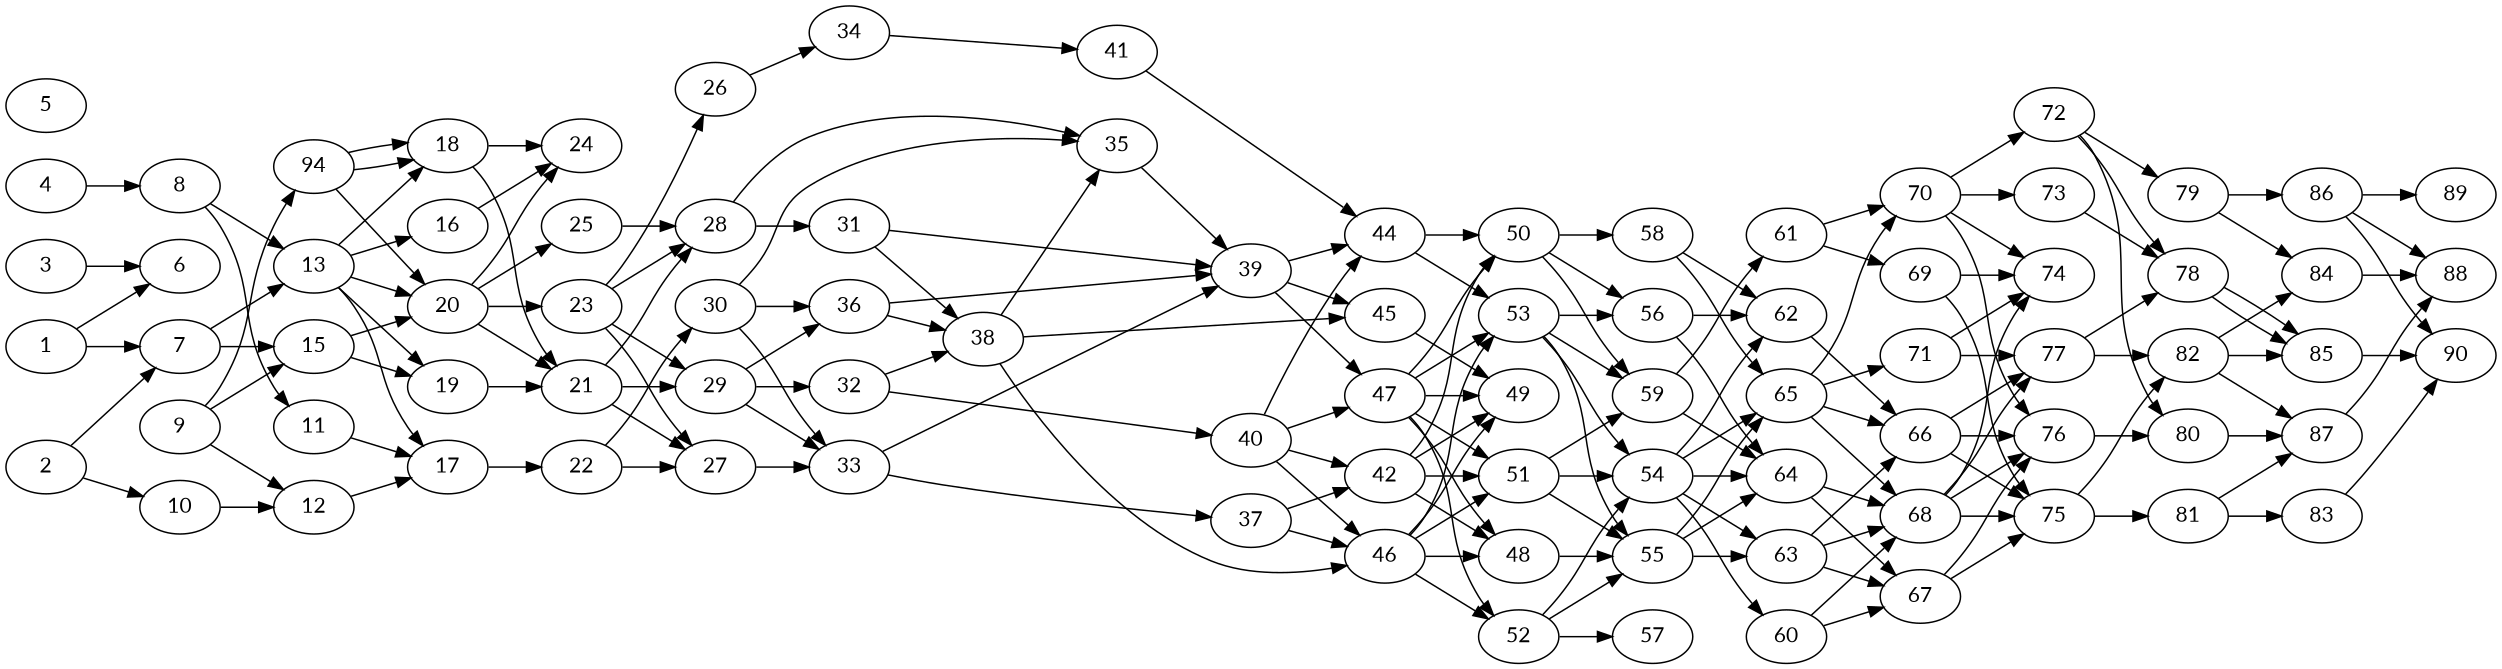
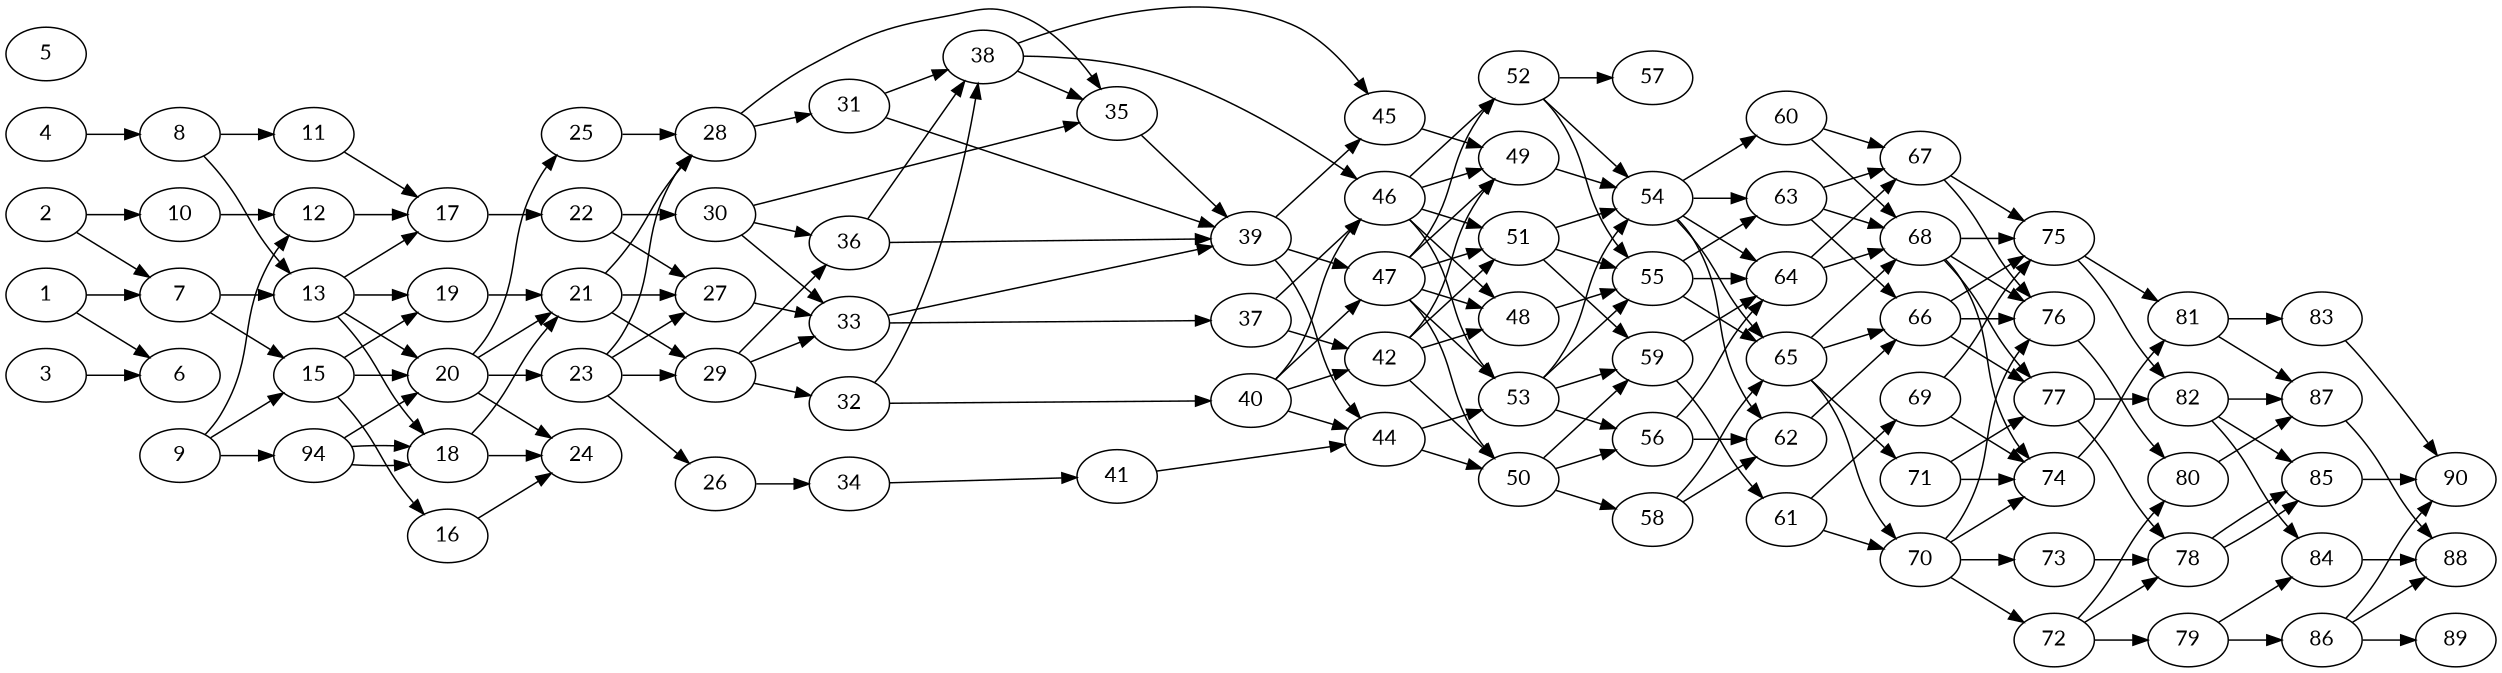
edge "49" -> "54": added
edge "13" -> "16": now "15" -> "16"
edge "74" -> "81": added
